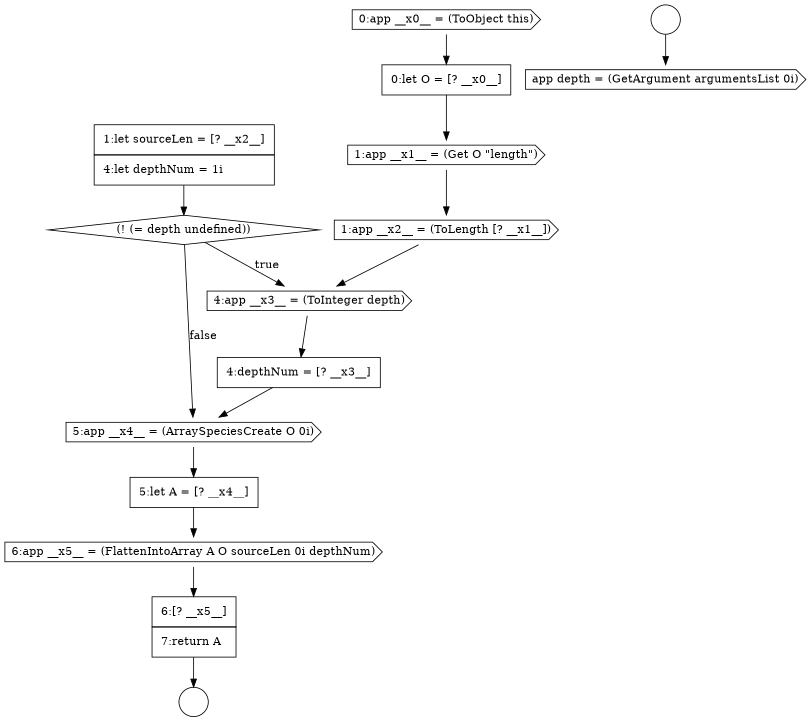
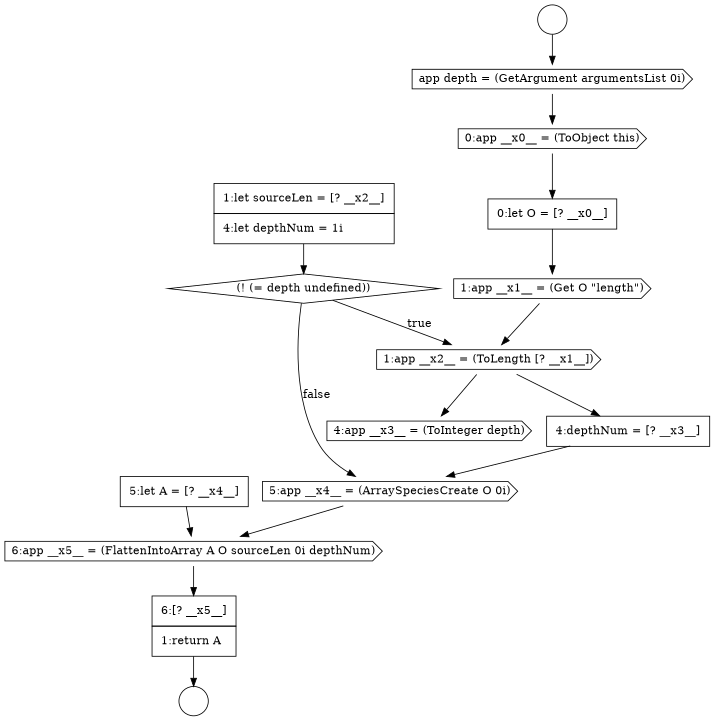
edge "app depth = (GetArgument argumentsList 0i)" -> "0:app __x0__ = (ToObject this)": added
edge "(! (= depth undefined))" -> "4:app __x3__ = (ToInteger depth)": now "(! (= depth undefined))" -> "1:app __x2__ = (ToLength [? __x1__])"
edge "4:app __x3__ = (ToInteger depth)" -> "4:depthNum = [? __x3__]": now "1:app __x2__ = (ToLength [? __x1__])" -> "4:depthNum = [? __x3__]"
edge "5:app __x4__ = (ArraySpeciesCreate O 0i)" -> "5:let A = [? __x4__]": now "5:app __x4__ = (ArraySpeciesCreate O 0i)" -> "6:app __x5__ = (FlattenIntoArray A O sourceLen 0i depthNum)"
node "6:[? __x5__]": text "7:return A" -> "1:return A"
